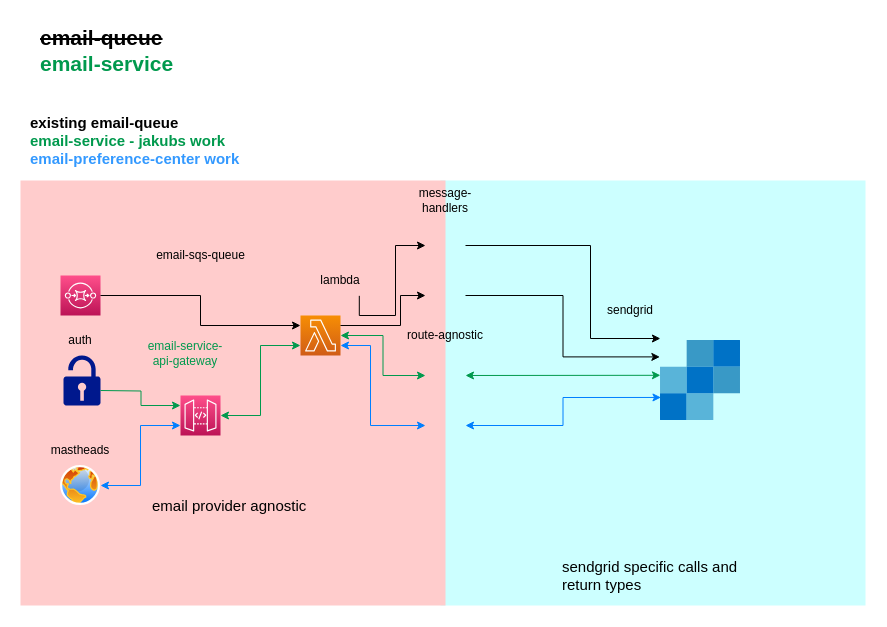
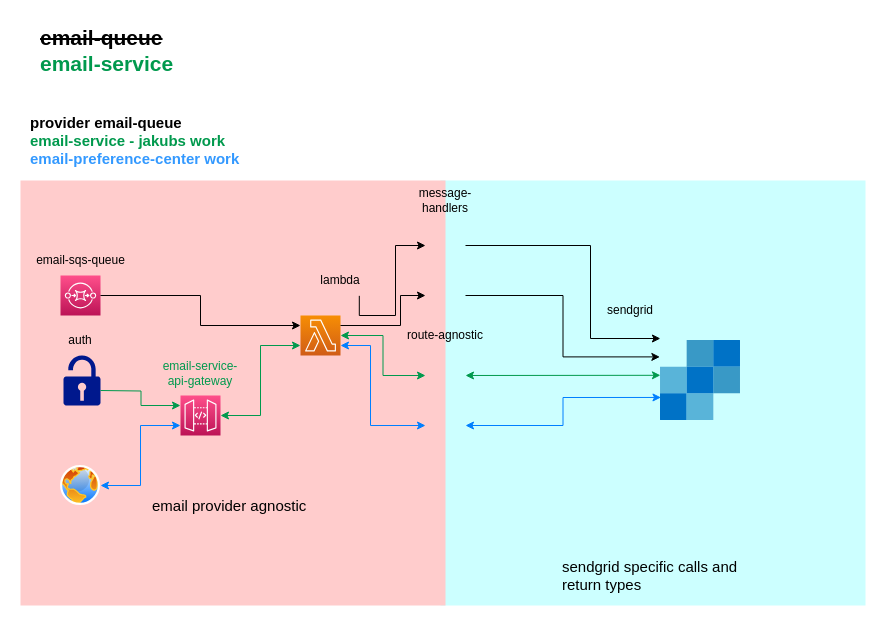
node "existing email-queue email-service - jakubs work email-preference-center work": label "existing email-queue email-service - jakubs work email-preference-center work" -> "provider email-queue email-service - jakubs work email-preference-center work"
node "email-sqs-queue": moved (201, 256) -> (81, 261)
node "email-service-api-gateway": moved (186, 353) -> (201, 373)
node "mastheads": removed
